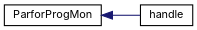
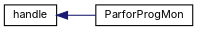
edge "handle" -> "ParforProgMon": reversed
